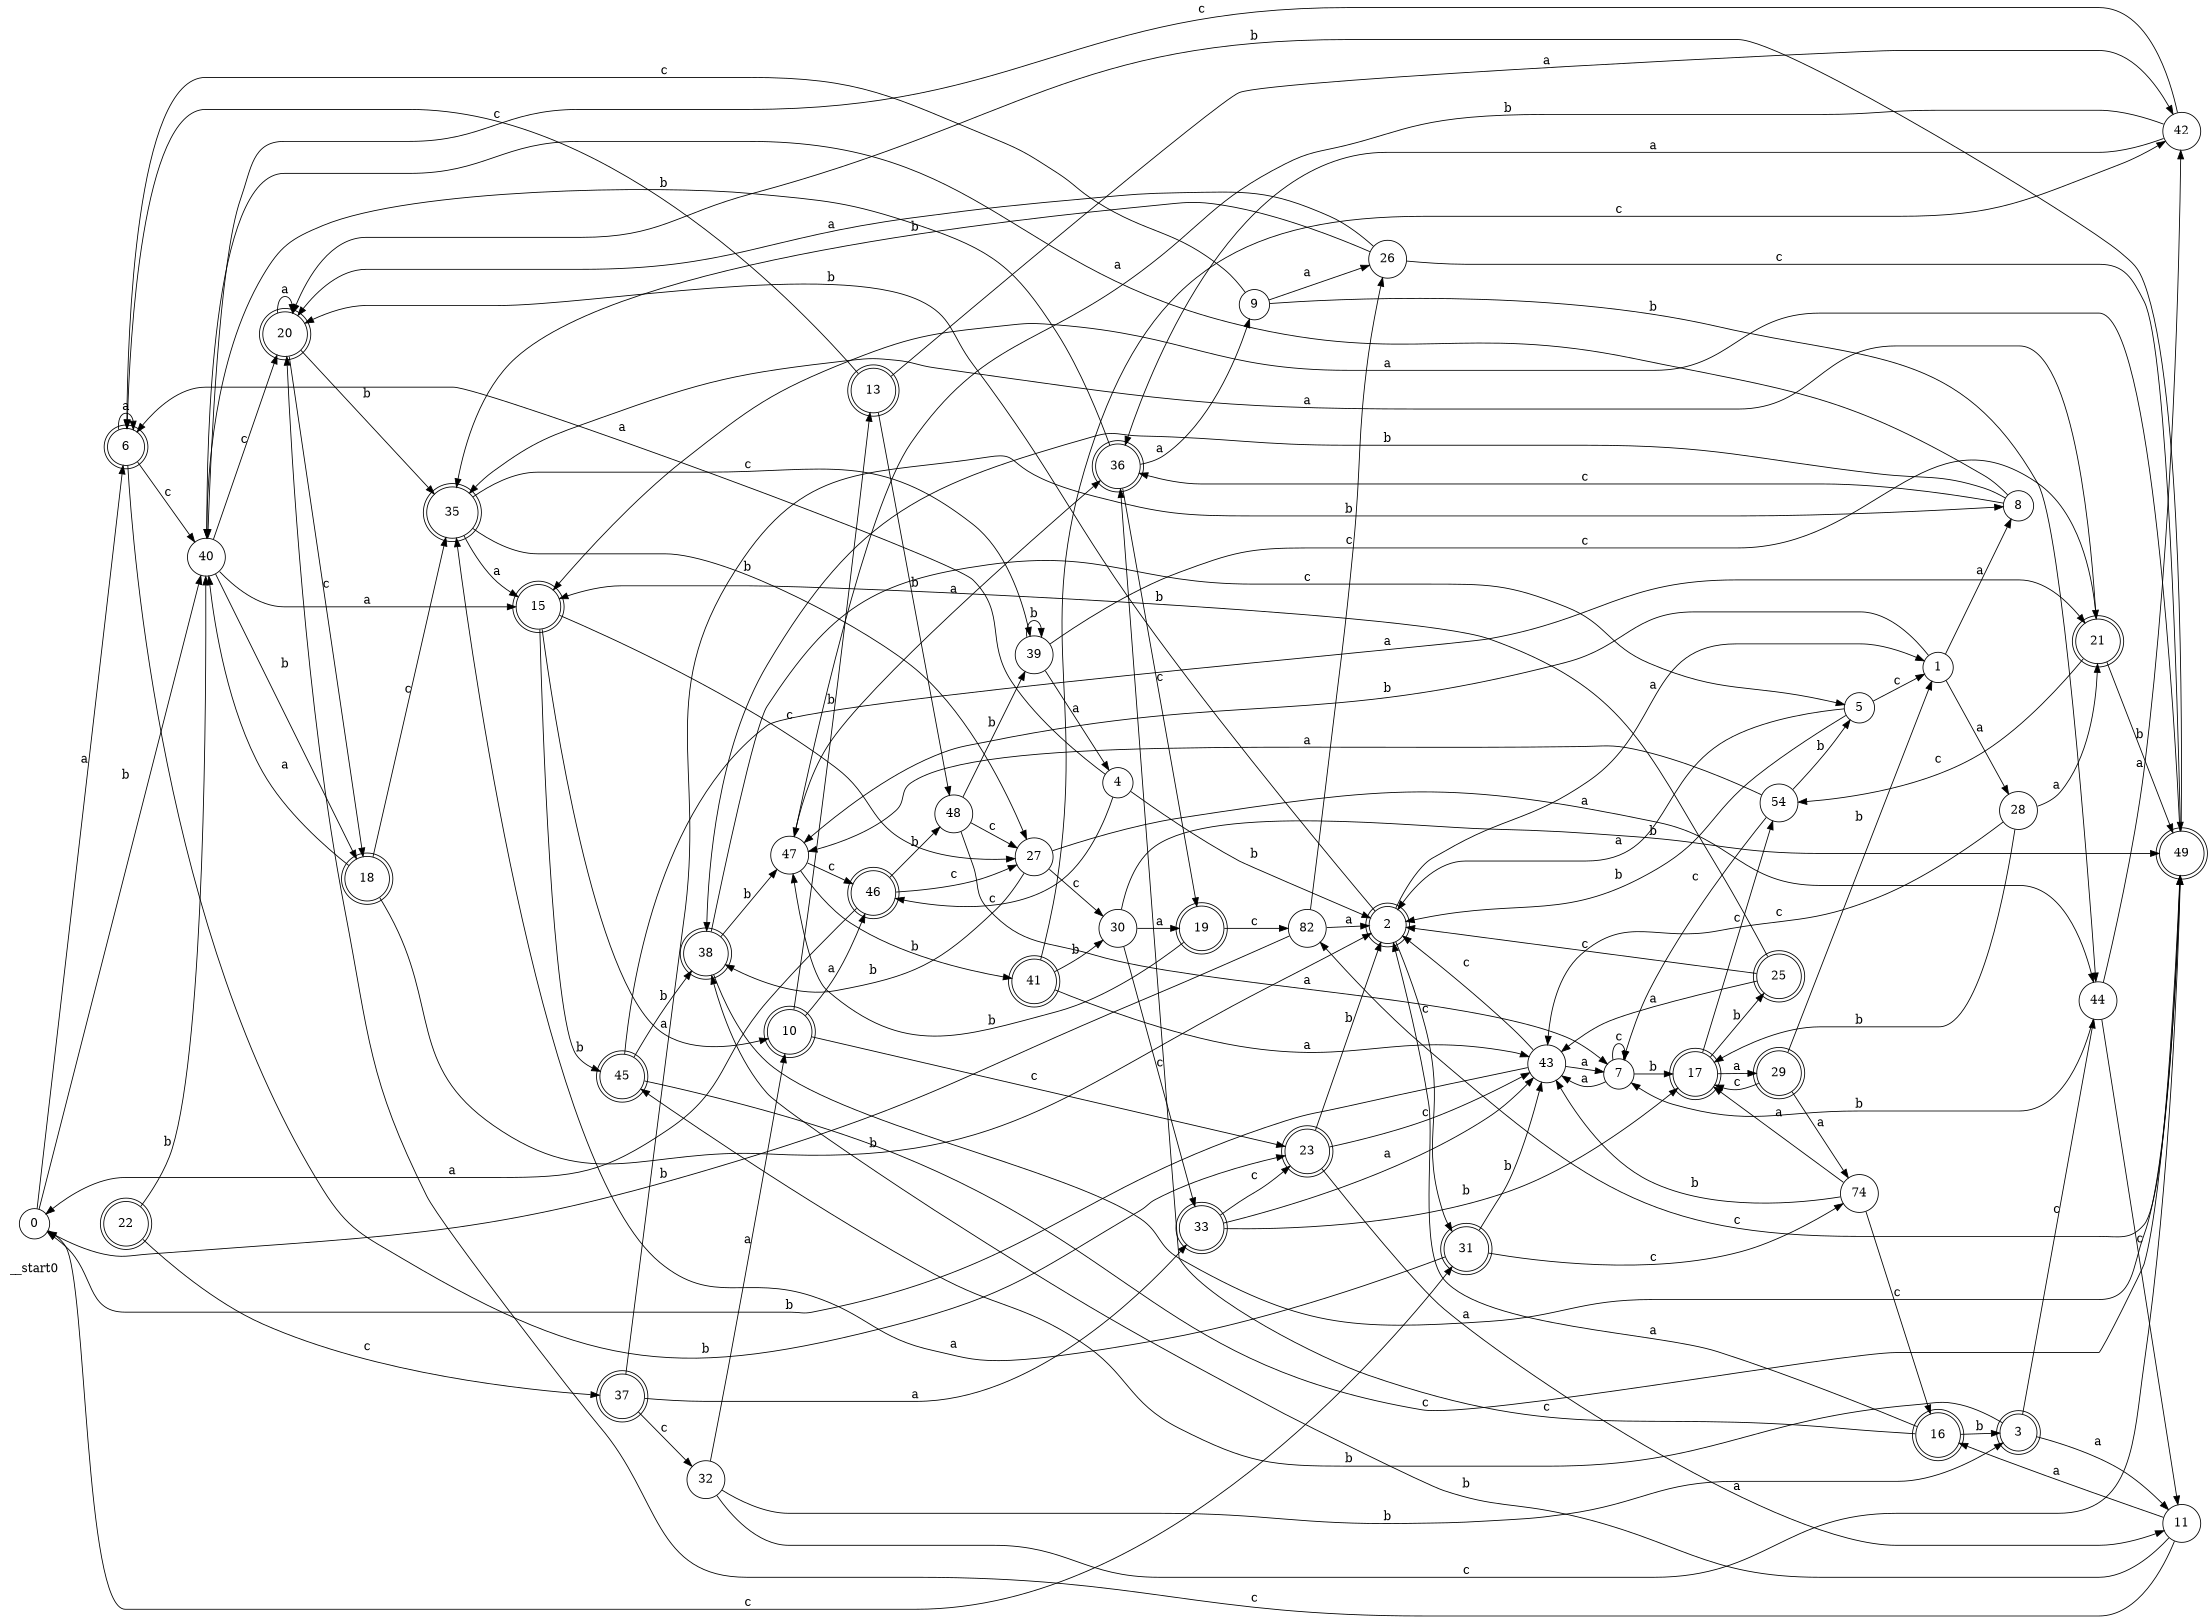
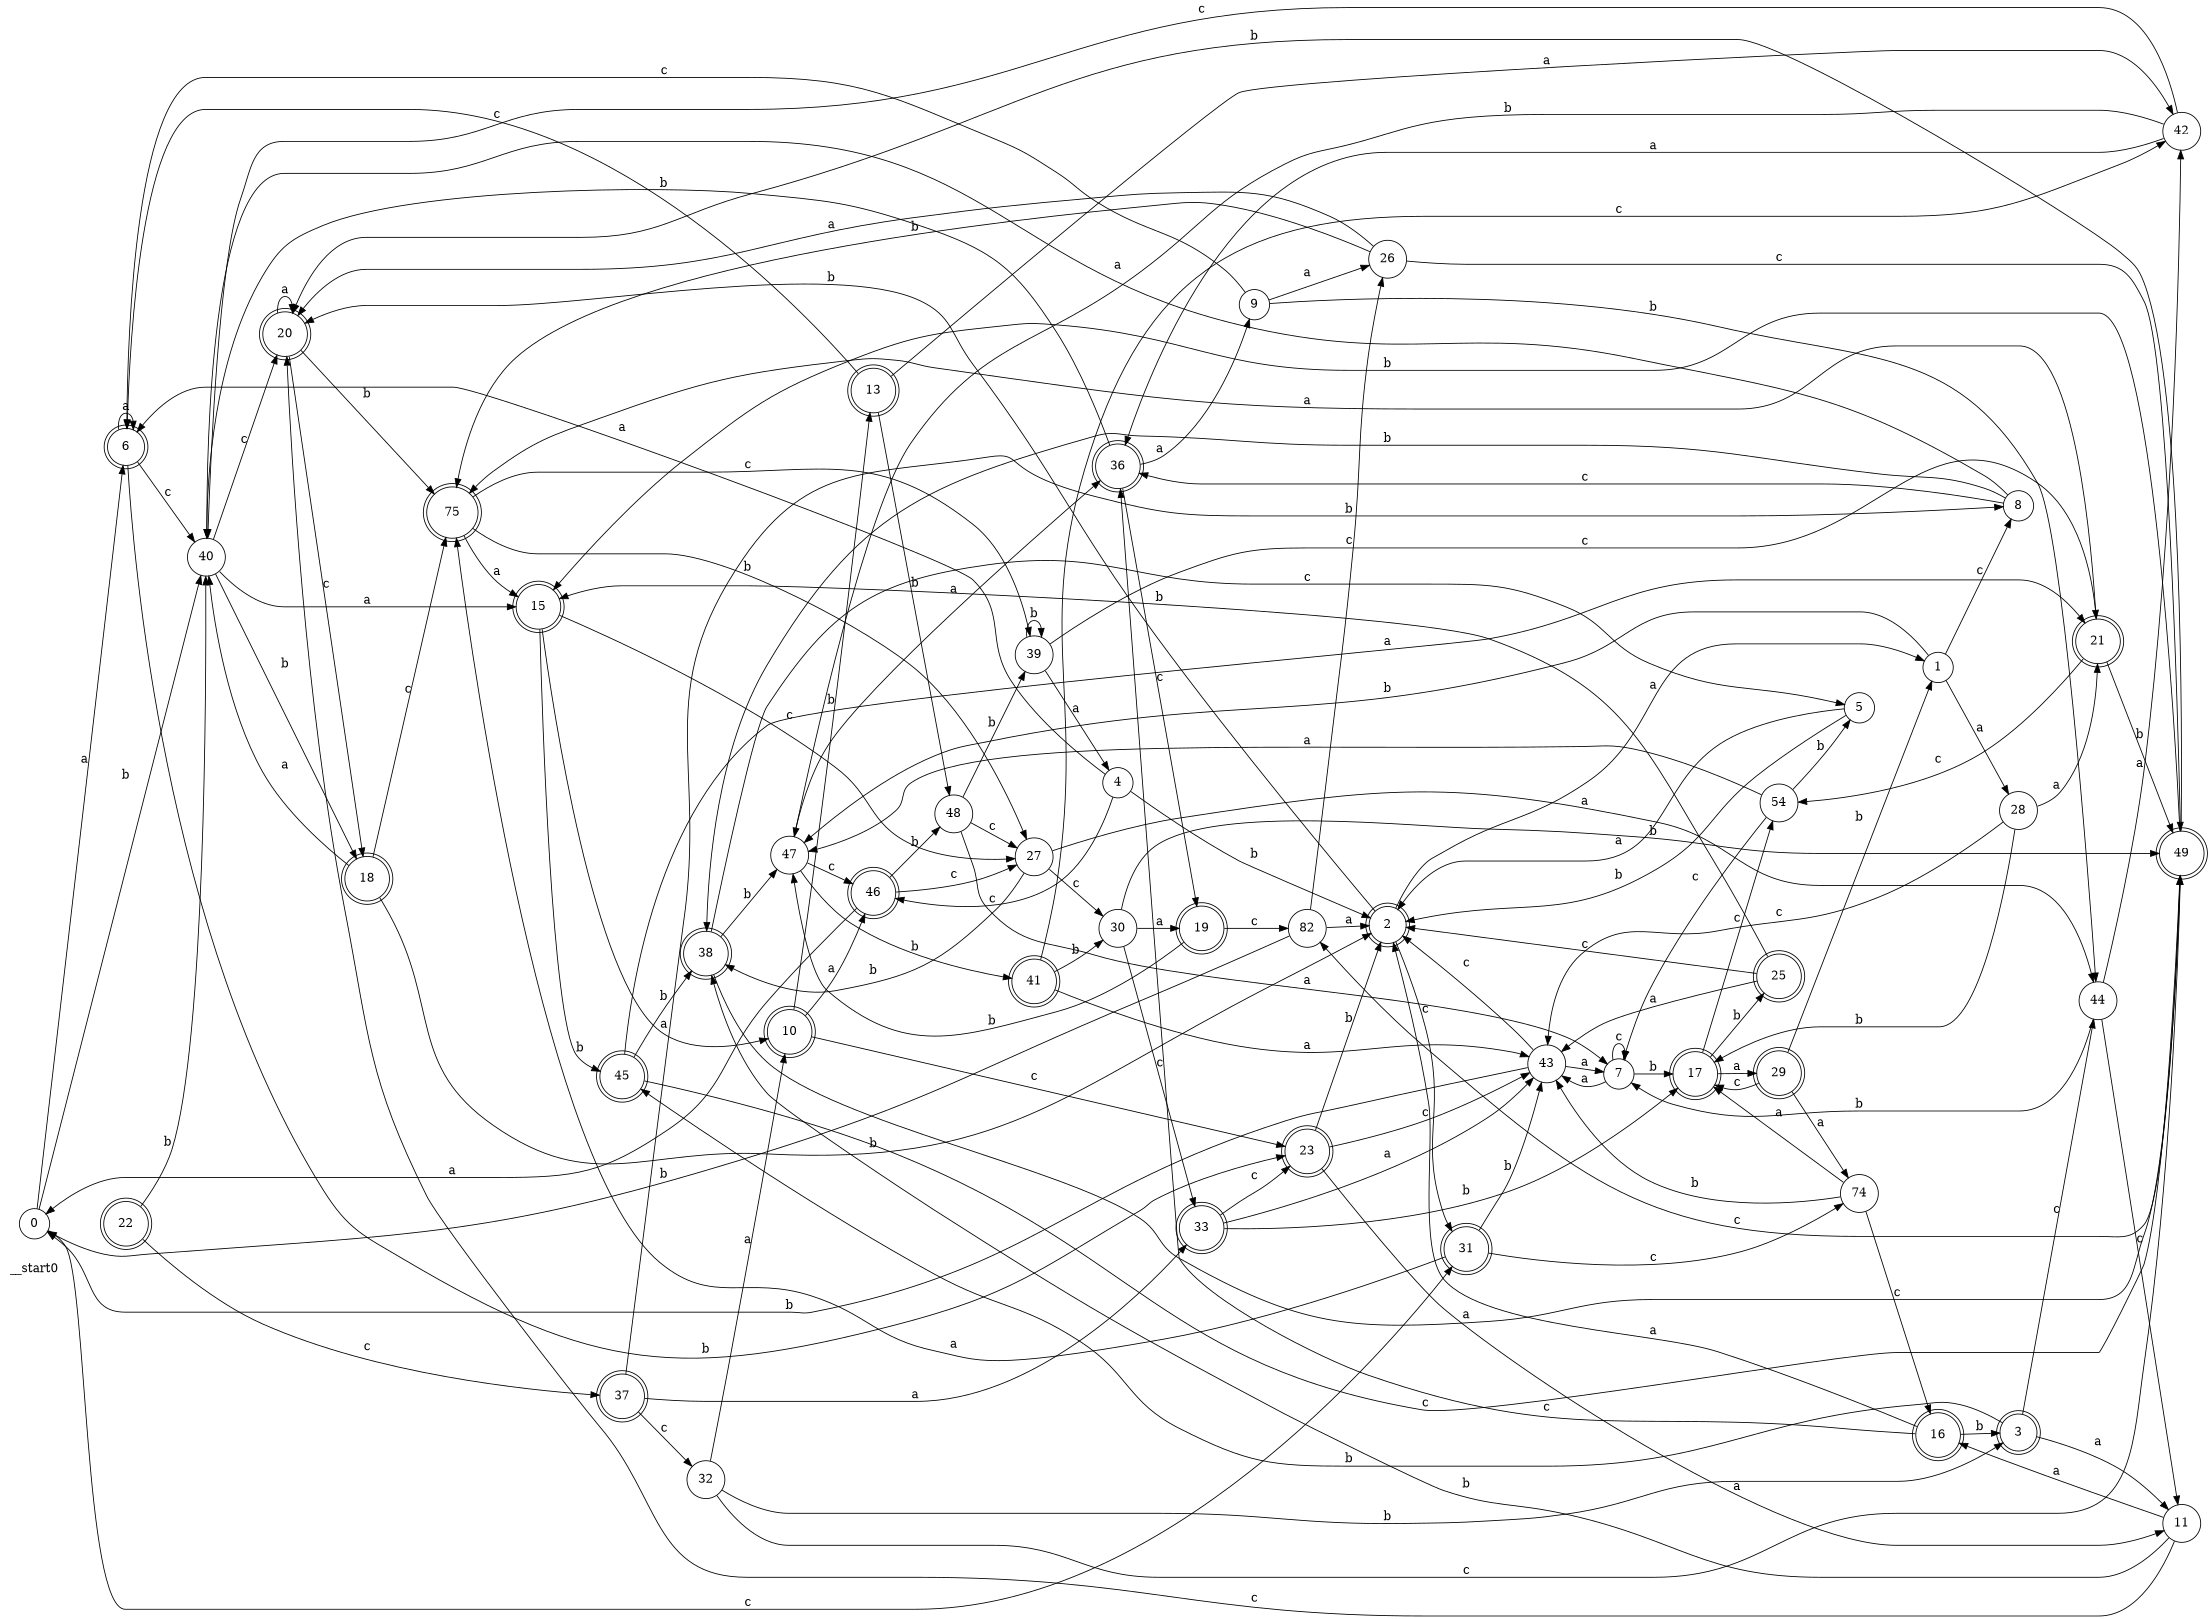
edge "49" -> "15": label "a" -> "b"
node "35": label "35" -> "75"
edge "1" -> "8": label "a" -> "c"
edge "5" -> "1": removed, label "c"
